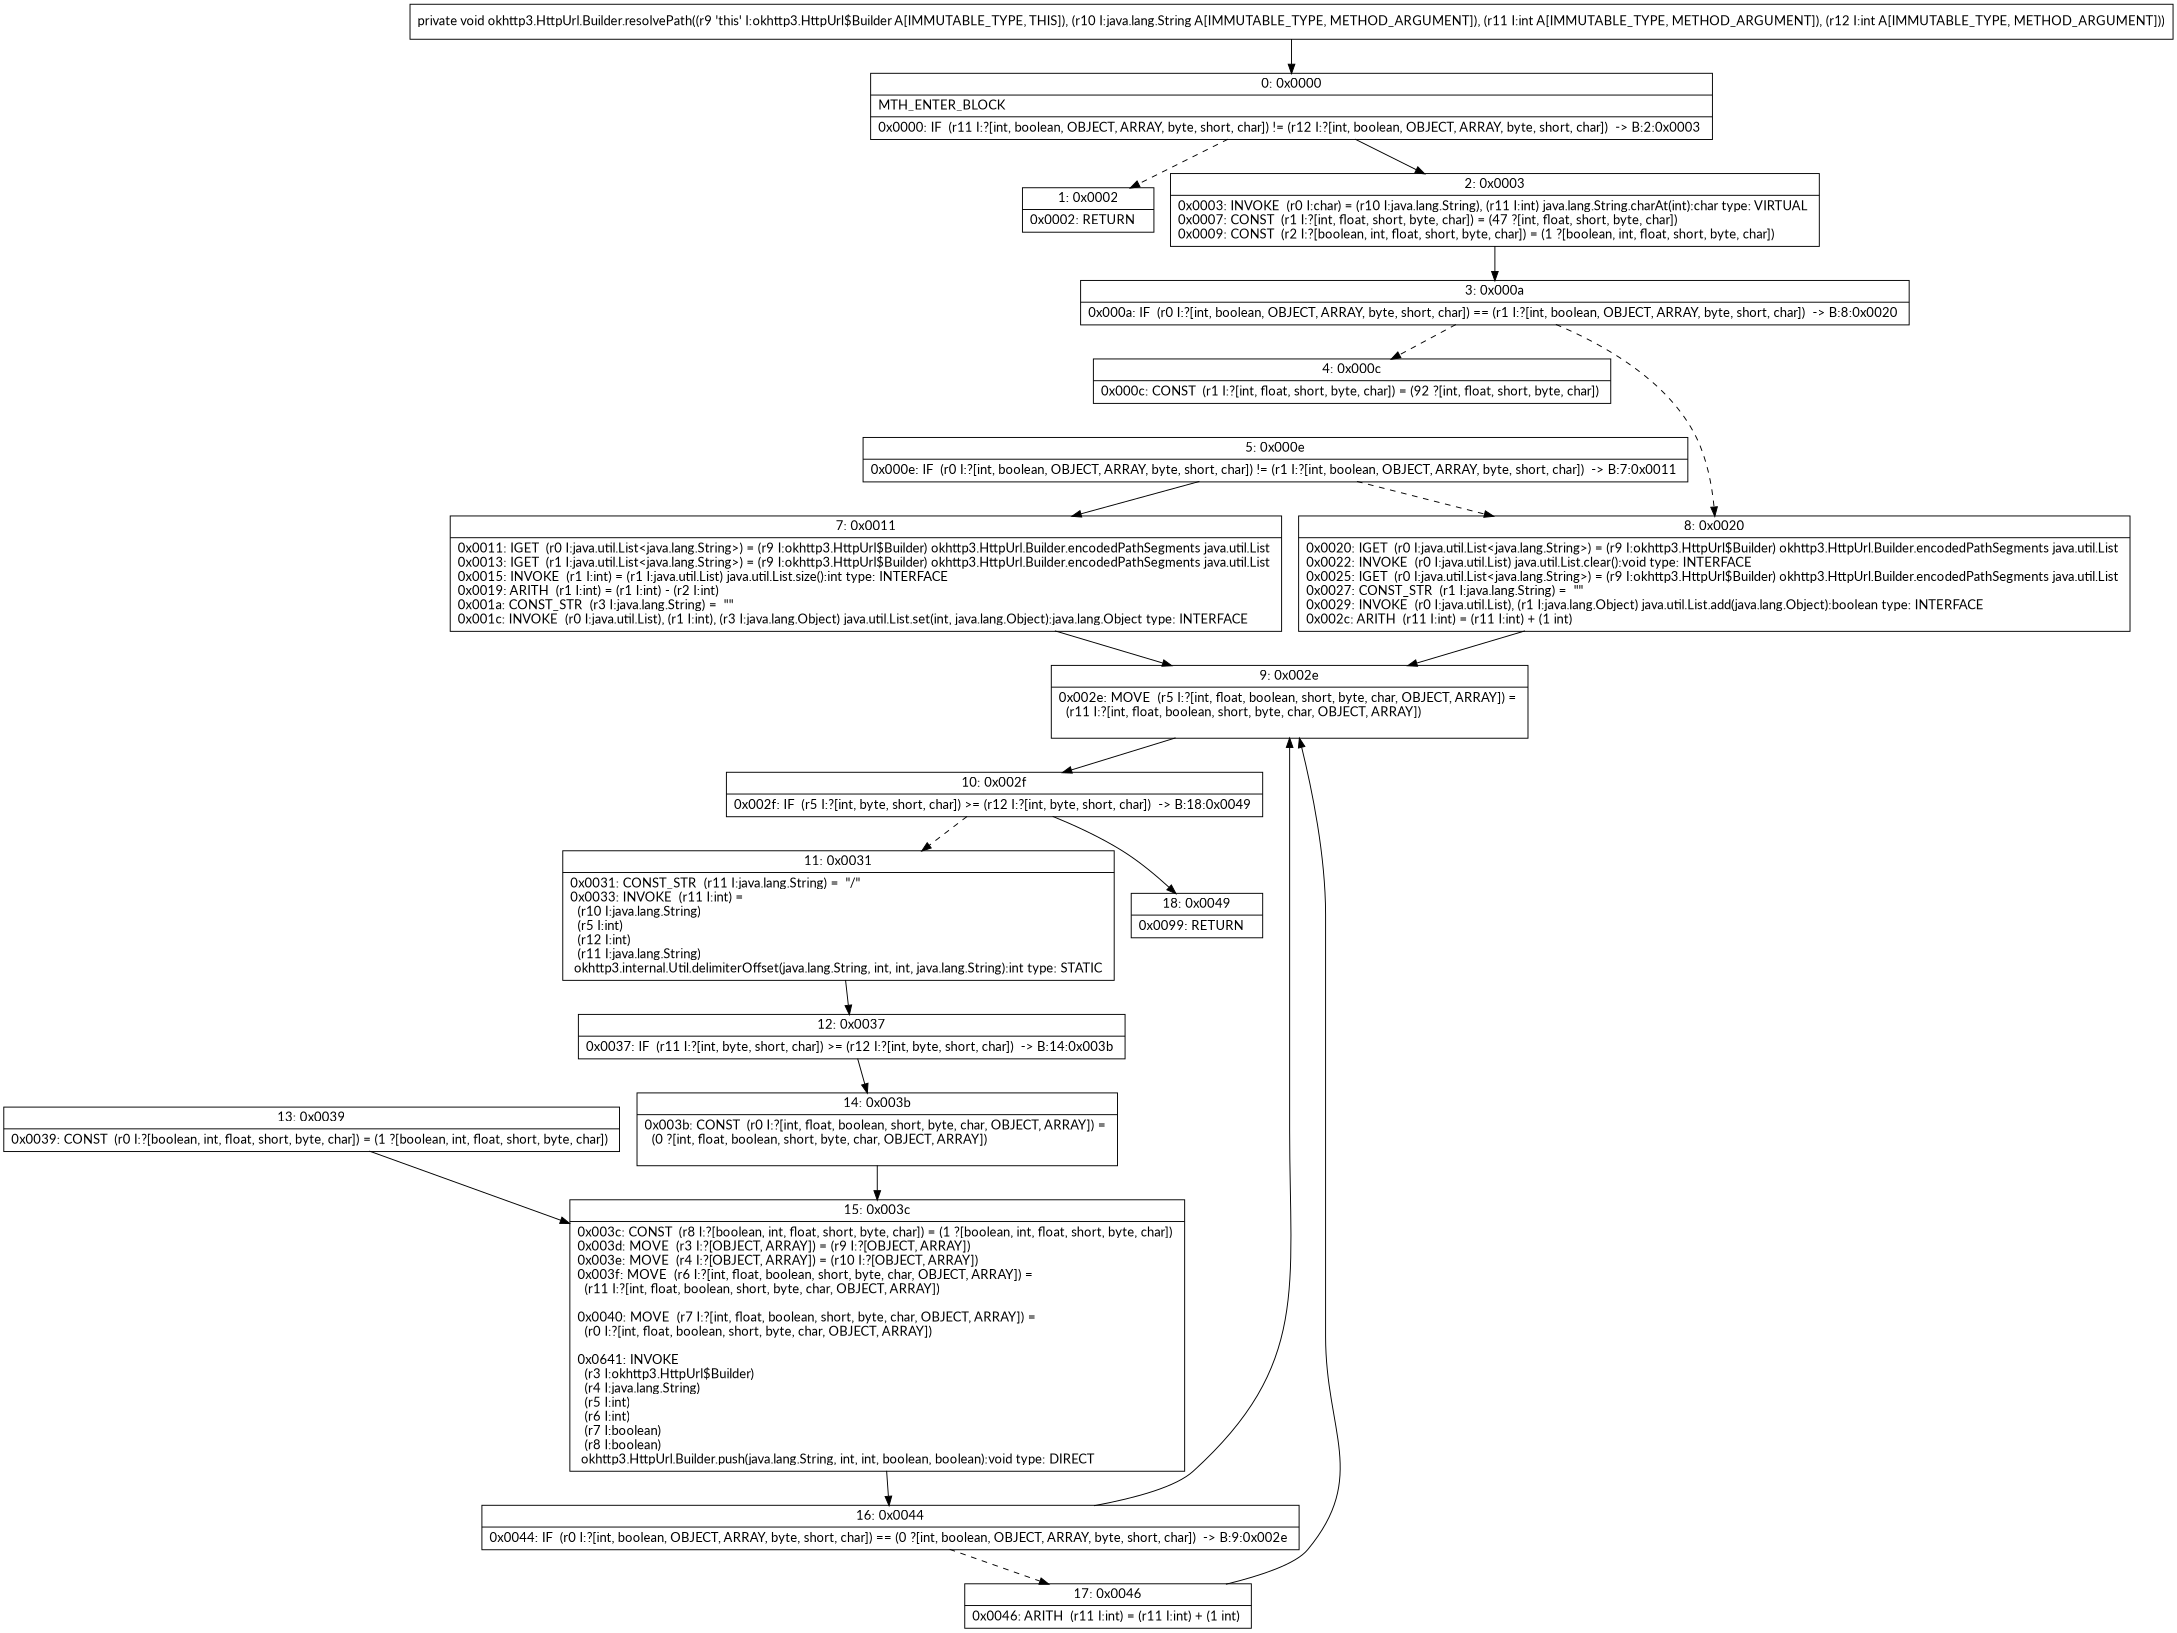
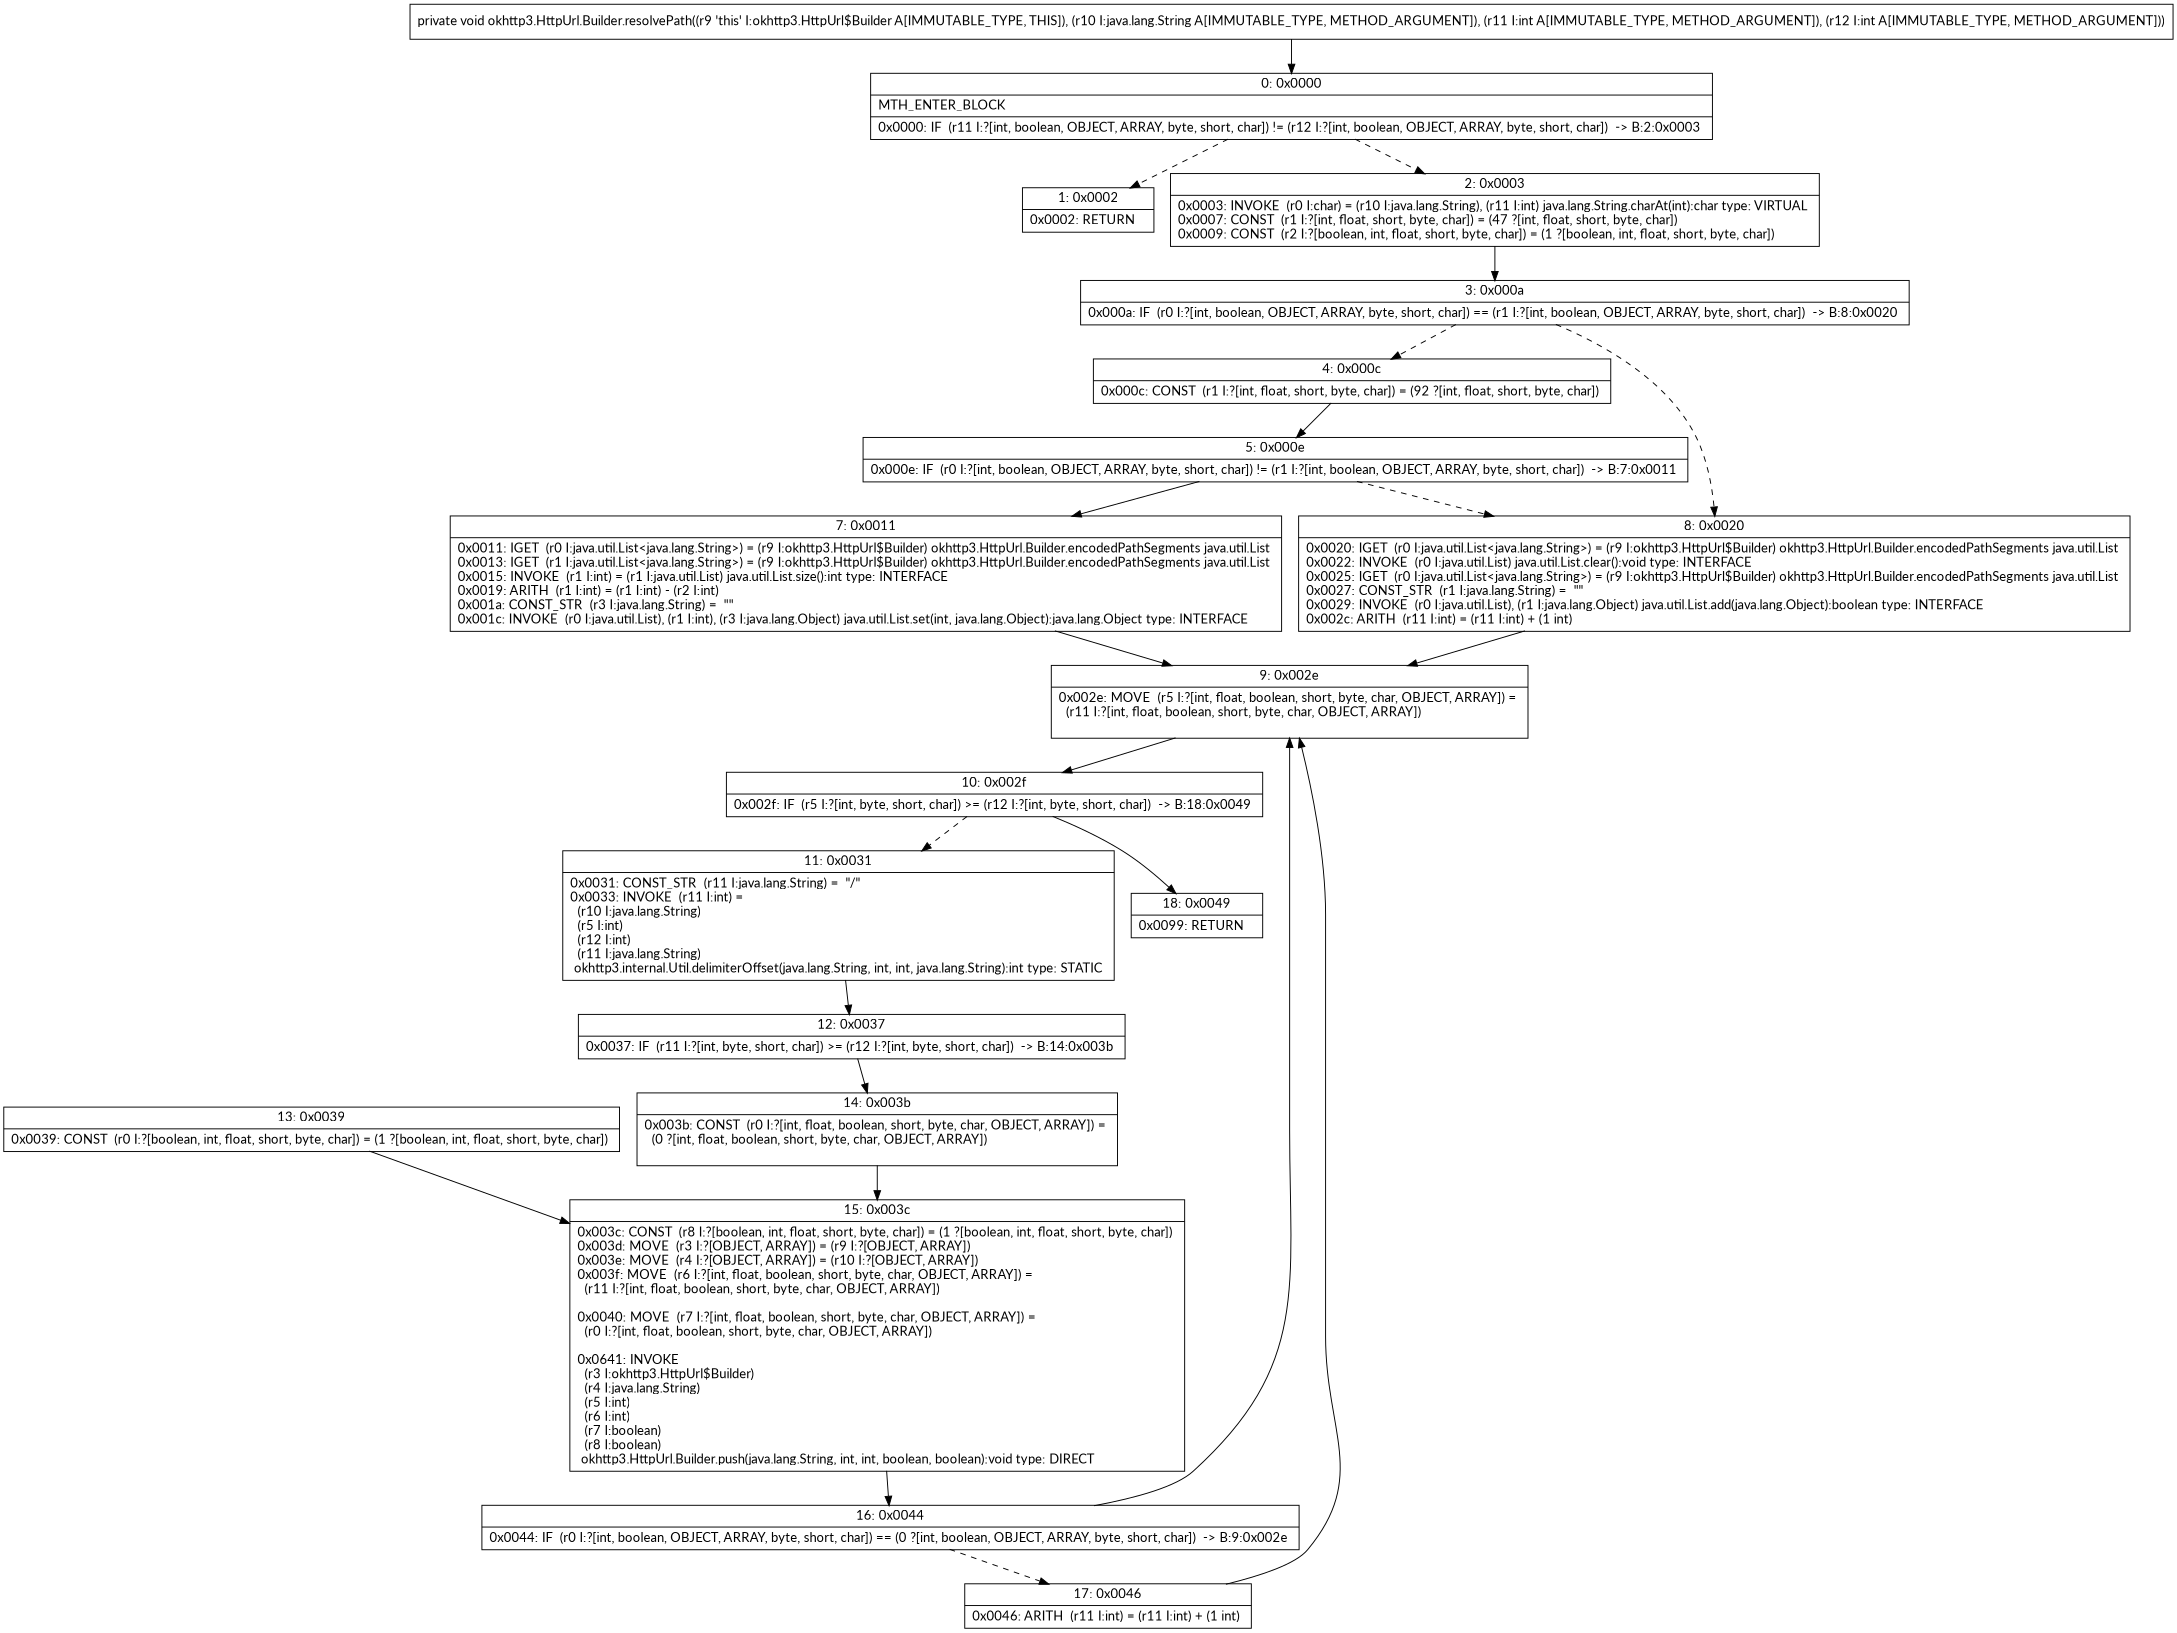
edge "0: 0x0000" -> "2: 0x0003": style solid -> dashed
edge "4: 0x000c" -> "5: 0x000e": added
